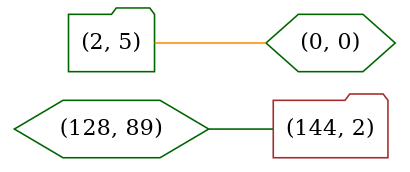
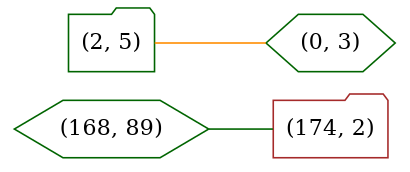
node "(0, 0)": label "(0, 0)" -> "(0, 3)"
node "(128, 89)": label "(128, 89)" -> "(168, 89)"
node "(144, 2)": label "(144, 2)" -> "(174, 2)"
